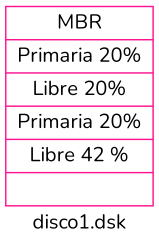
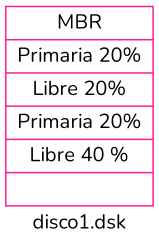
node "MBR": text "Libre 42 %" -> "Libre 40 %"
